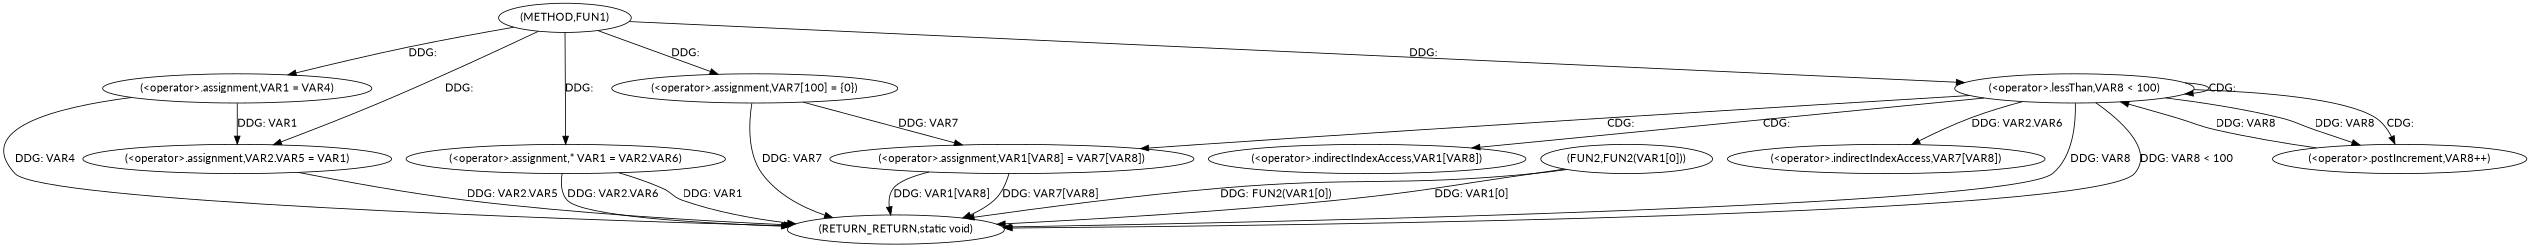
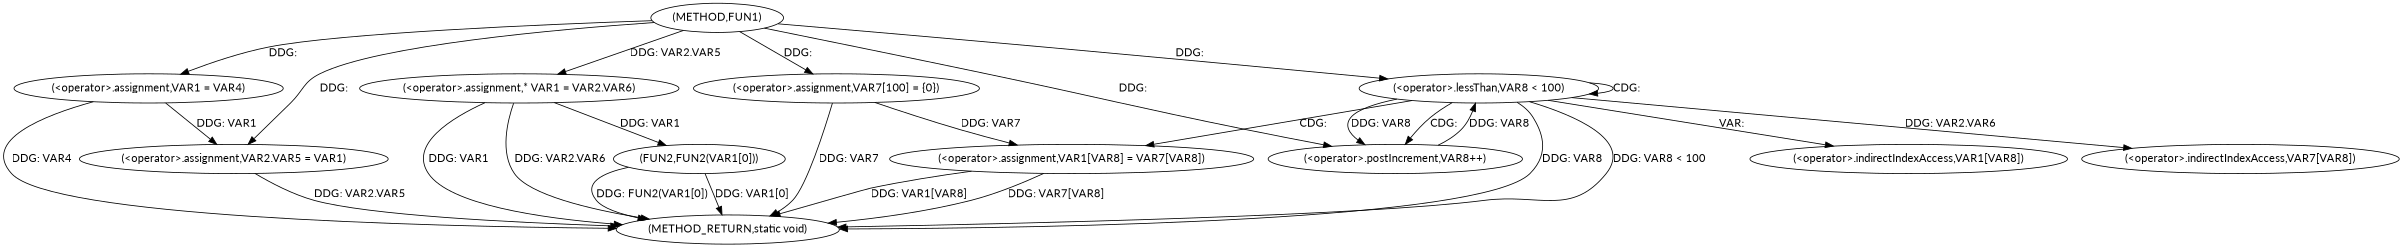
edge "(METHOD,FUN1)" -> "(<operator>.postIncrement,VAR8++)": added, label "DDG:"
edge "(METHOD,FUN1)" -> "(<operator>.assignment,* VAR1 = VAR2.VAR6)": label "DDG: " -> "DDG: VAR2.VAR5"
edge "(<operator>.assignment,* VAR1 = VAR2.VAR6)" -> "(FUN2,FUN2(VAR1[0]))": added, label "DDG: VAR1"
edge "(<operator>.lessThan,VAR8 < 100)" -> "(<operator>.indirectIndexAccess,VAR1[VAR8])": label "CDG: " -> "VAR: "
node "(RETURN_RETURN,static void)": label "(RETURN_RETURN,static void)" -> "(METHOD_RETURN,static void)"
